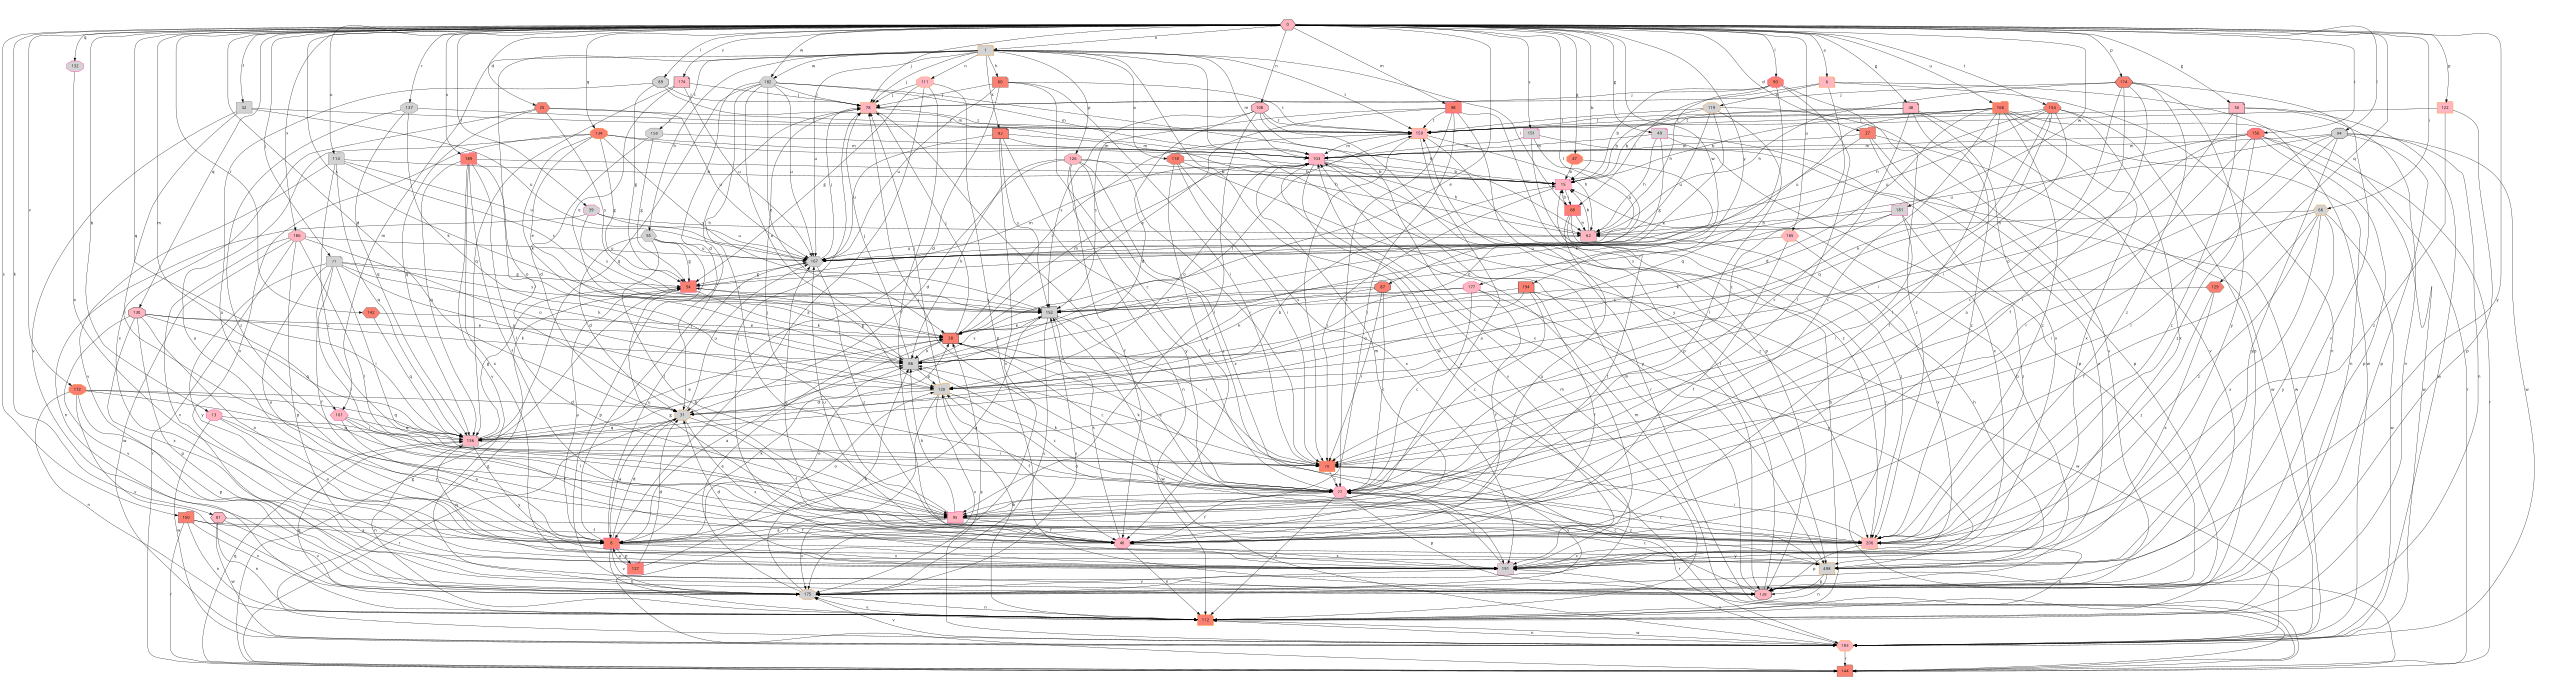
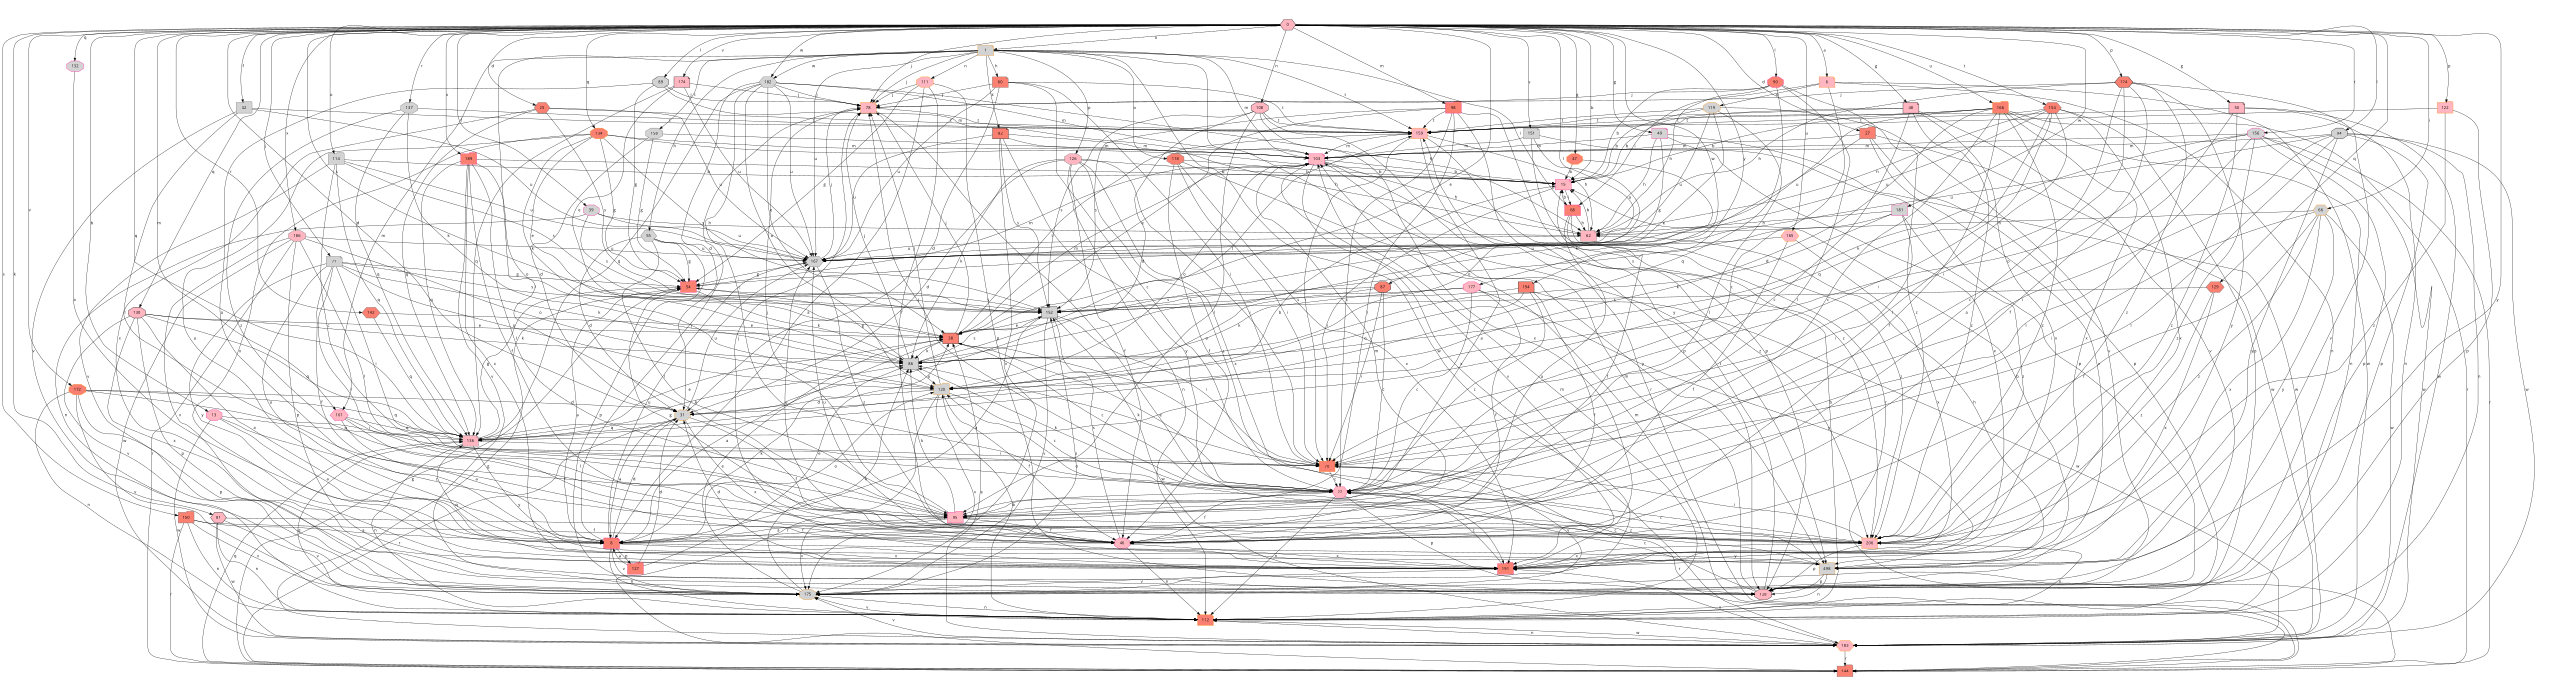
node "151": color deeppink -> gray40
node "156": fillcolor salmon -> lightgrey
node "191": fillcolor lightgrey -> salmon
